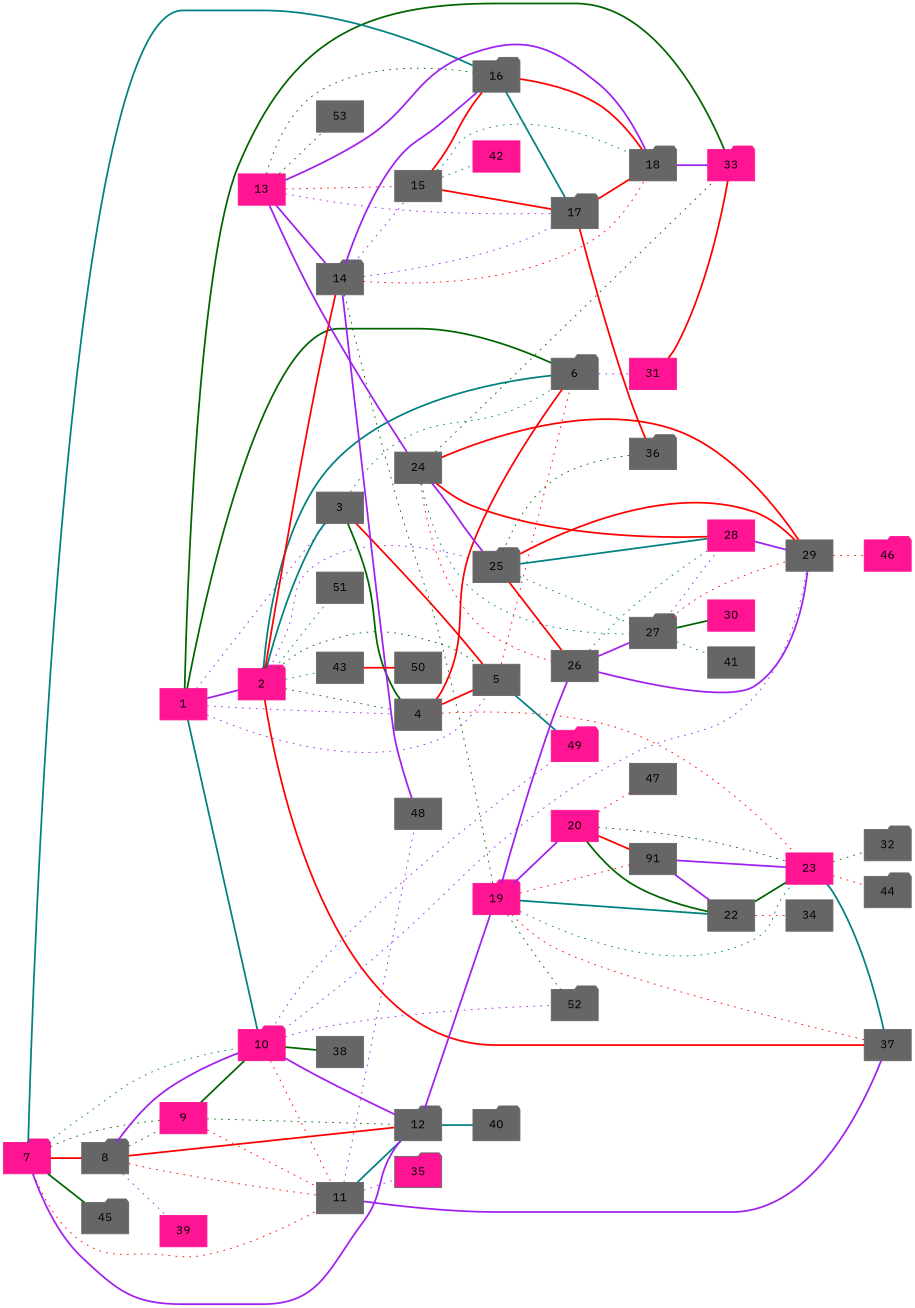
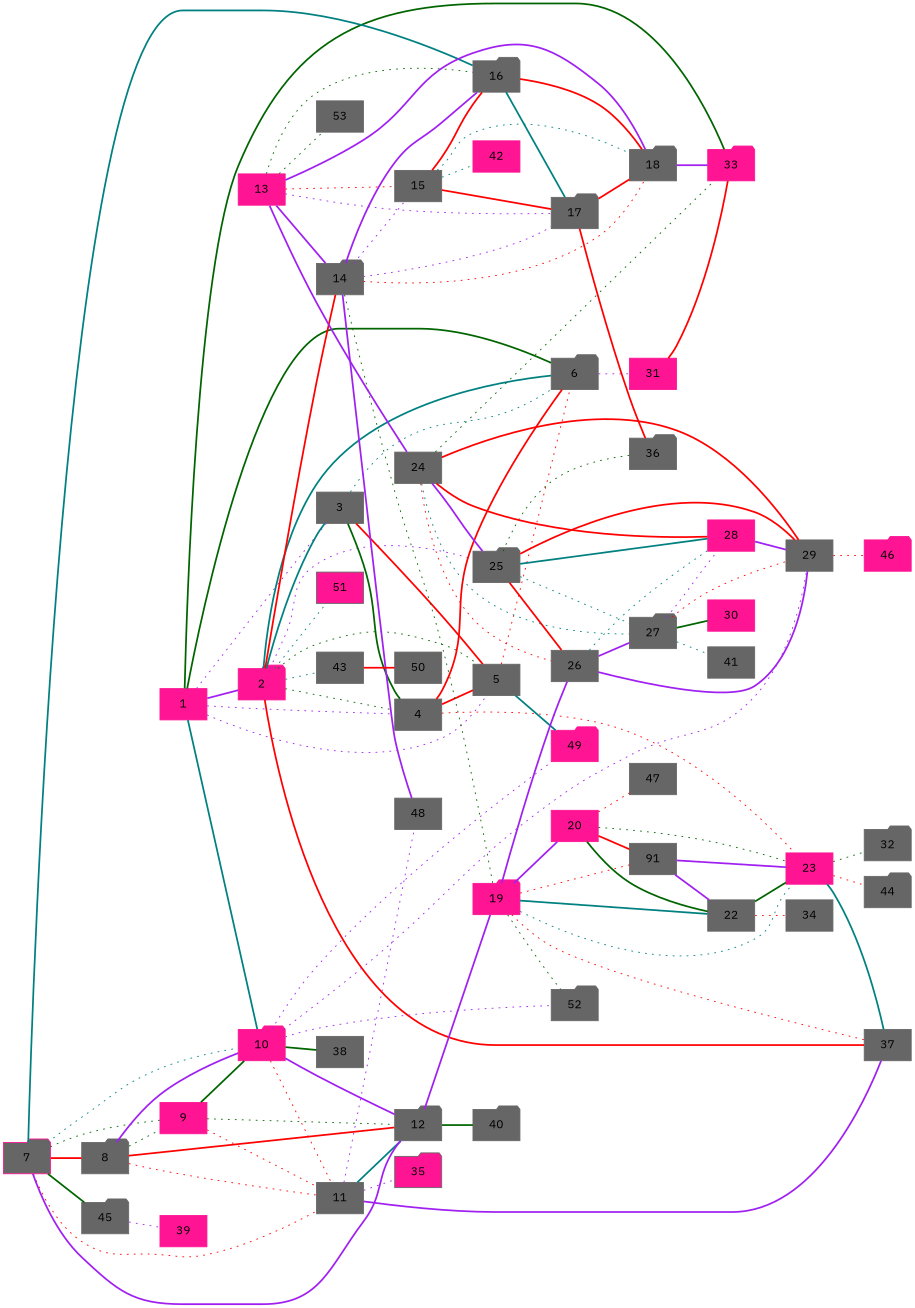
node "51": fillcolor gray40 -> deeppink
edge "12" -- "40": color teal -> darkgreen
node "7": fillcolor deeppink -> gray40
edge "8" -- "39": now "45" -- "39"
